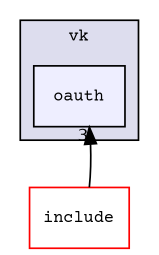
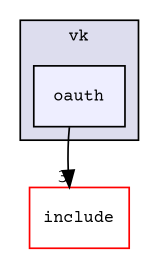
edge "include" -> "oauth": reversed
